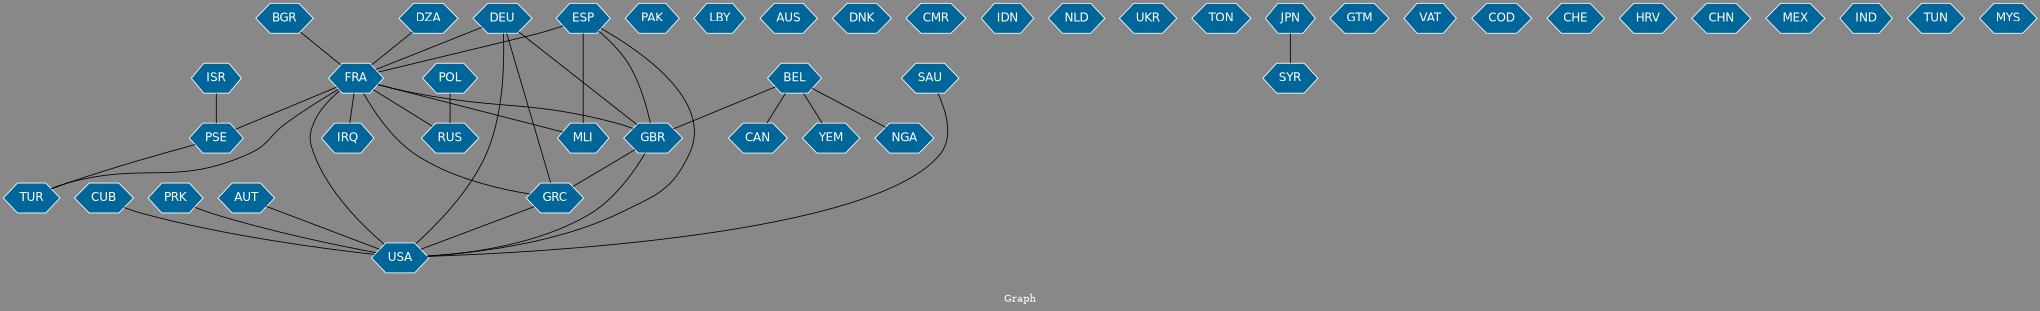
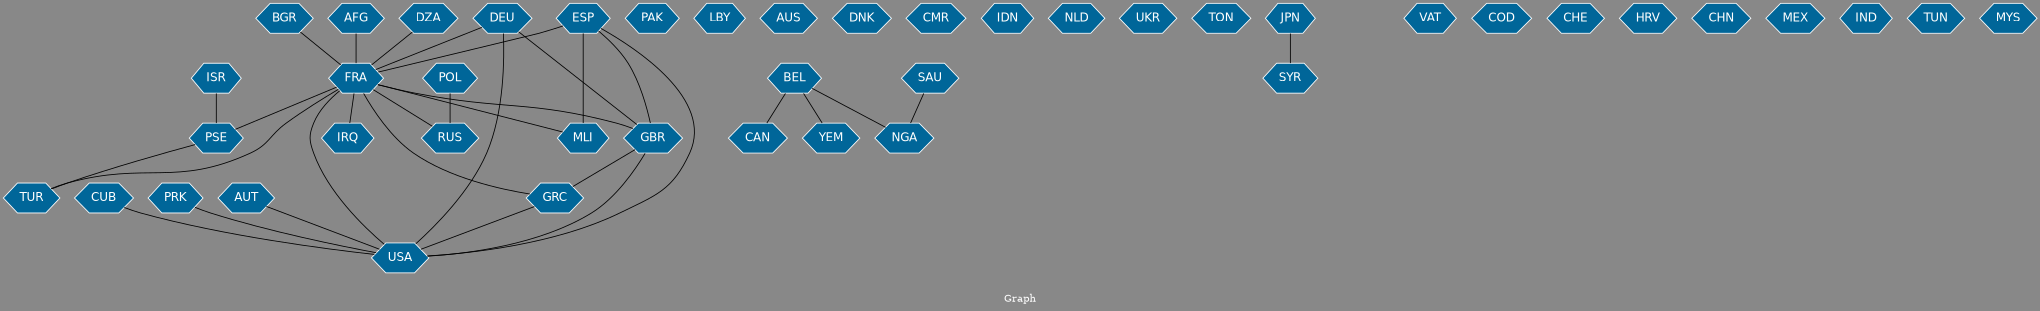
node "AFG": added
node "GTM": removed
edge "DEU" -- "GRC": removed
edge "BEL" -- "GBR": removed
edge "SAU" -- "USA": now "SAU" -- "NGA"
